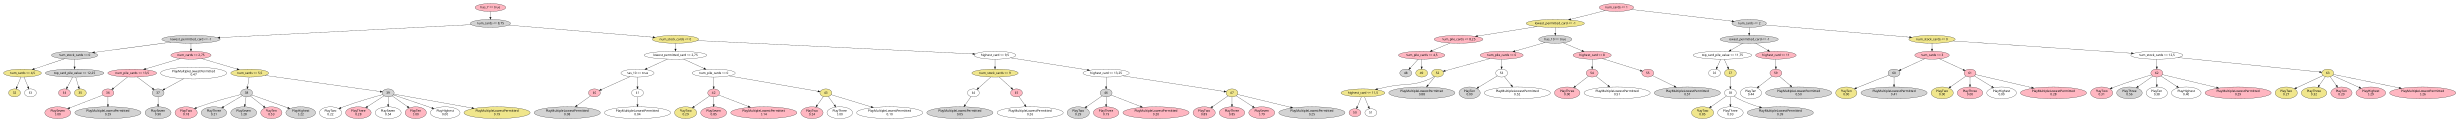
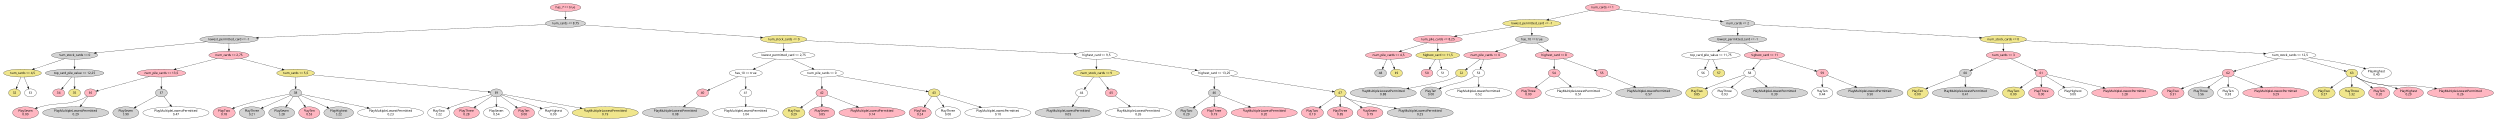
edge "62" -> "PlayHighest 0.40": now "num_stock_cards <= 12,5" -> "PlayHighest 0.40"
edge "57" -> "58": now "highest_card <= 11" -> "58"
edge "PlayMultipleLowestPermitted 0.47" -> "37": reversed
edge "52" -> "highest_card <= 11,5": now "num_pile_cards <= 8,25" -> "highest_card <= 11,5"
node "PlayMultipleLowestPermitted 0.23": added
node "PlayTwo 0.89": label "PlayTwo 0.89" -> "PlayTwo 0.19"
